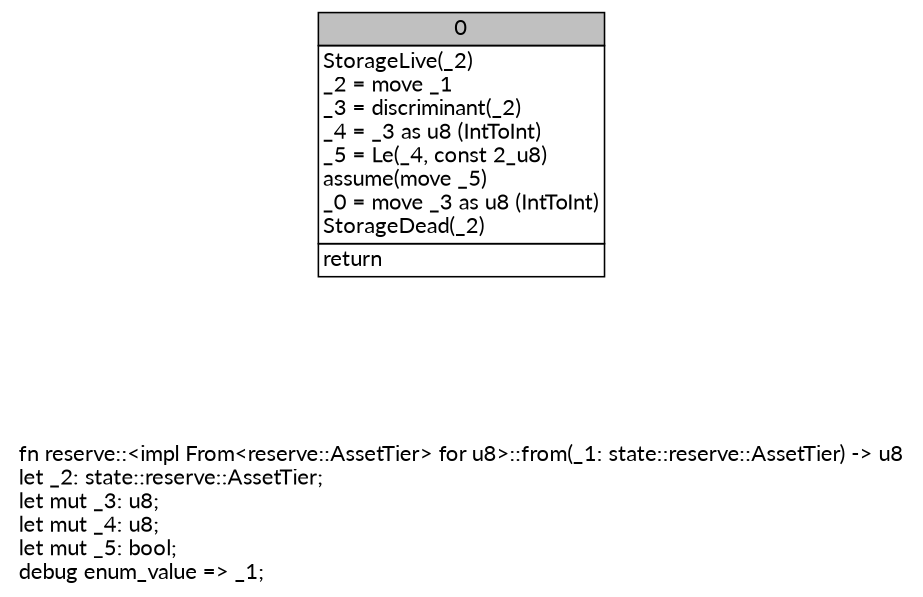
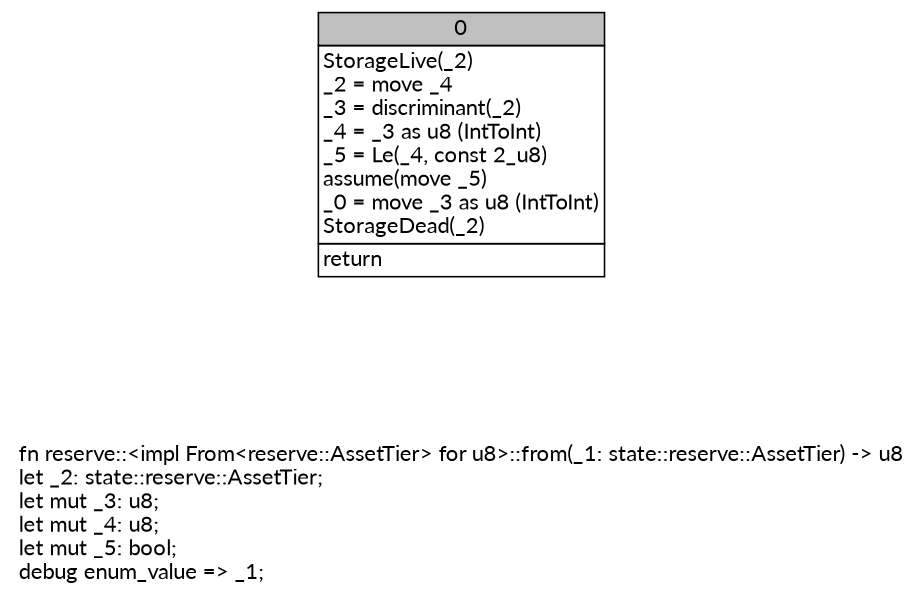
node "0": text "_2 = move _1" -> "_2 = move _4"
